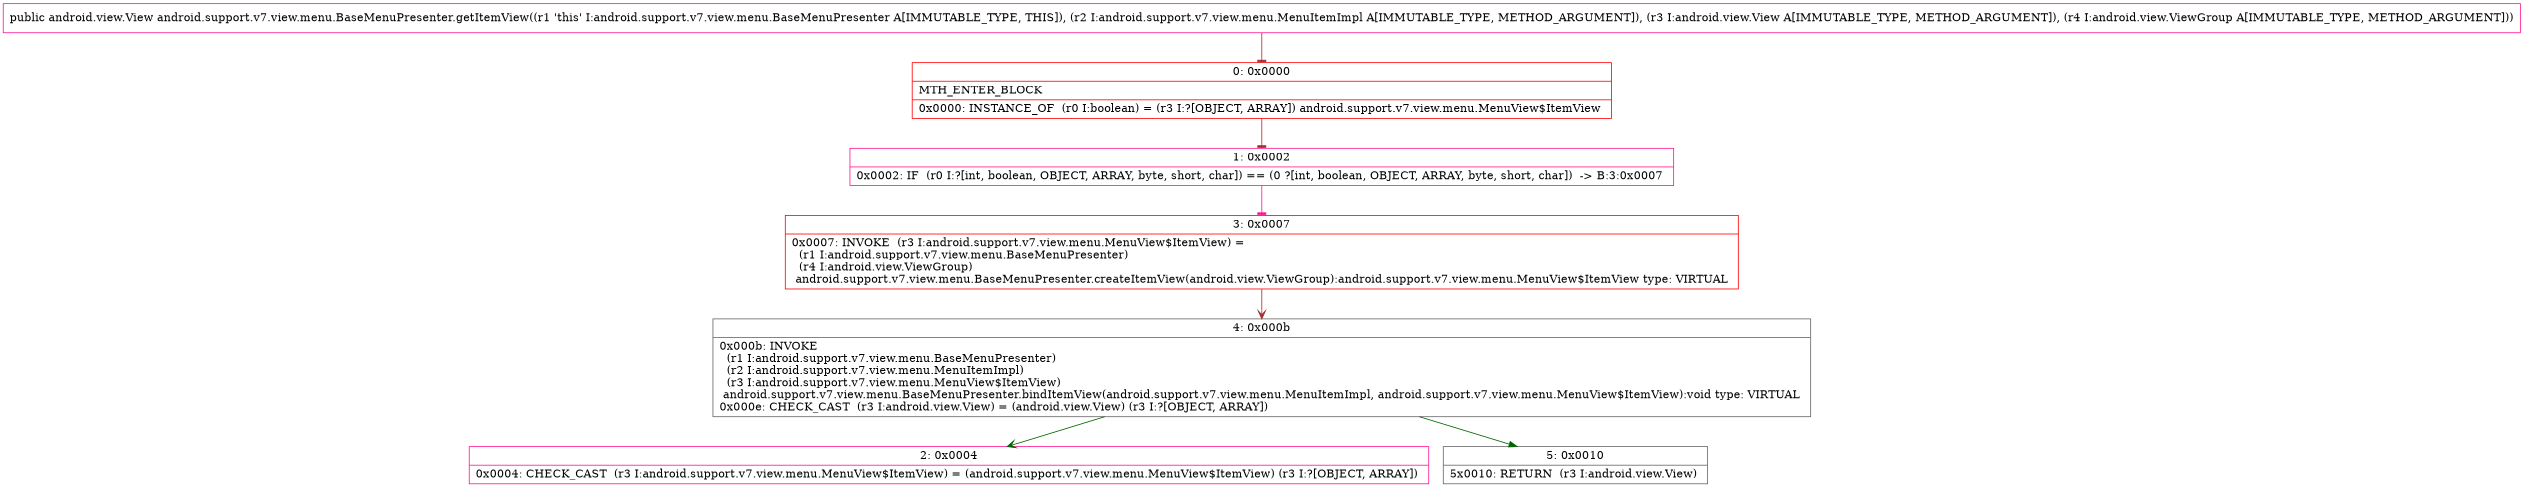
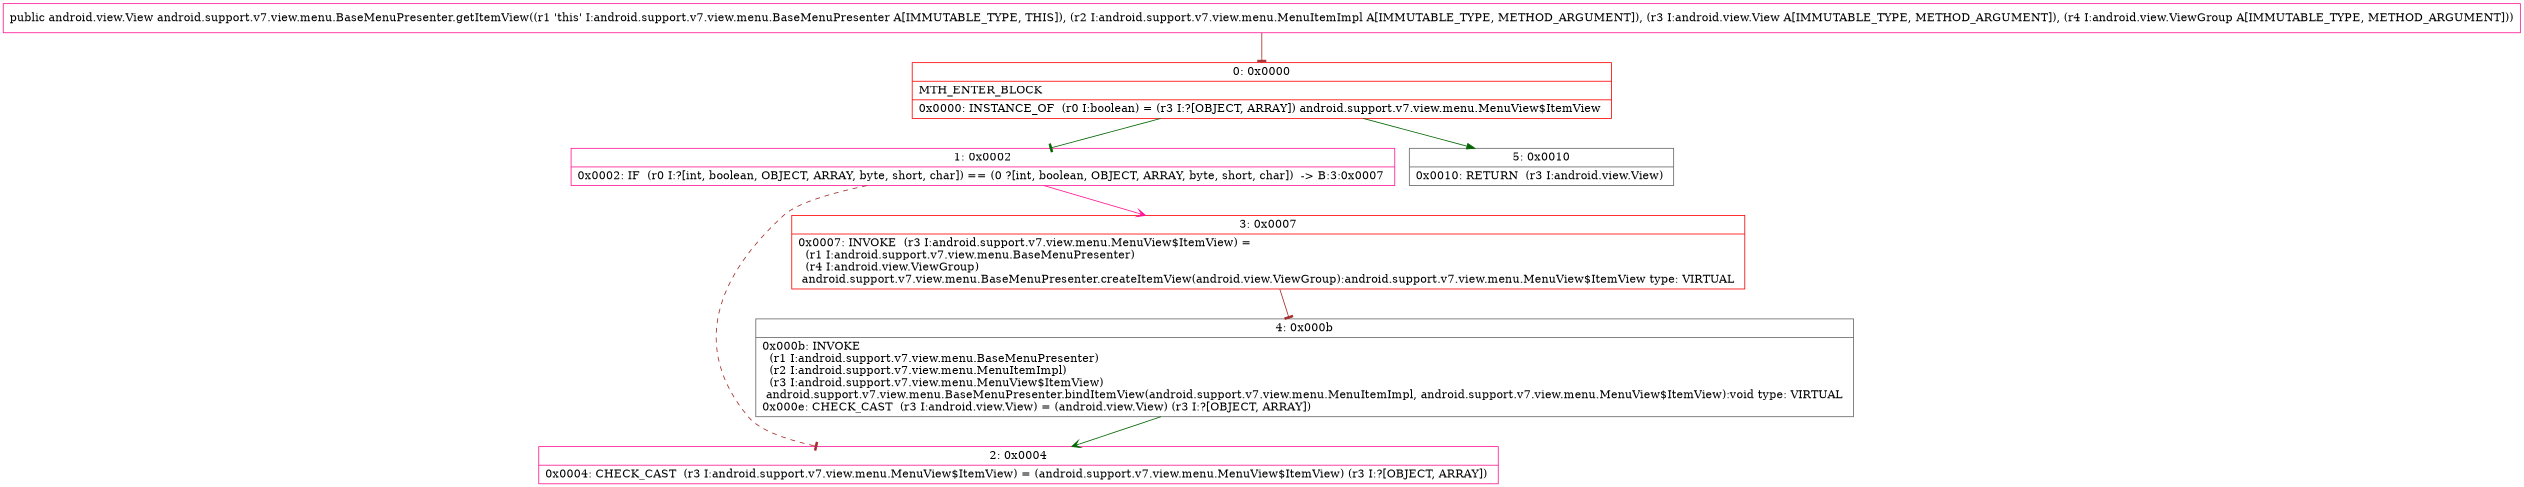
edge "0: 0x0000" -> "1: 0x0002": color brown -> darkgreen
edge "1: 0x0002" -> "3: 0x0007": arrowhead tee -> vee
edge "3: 0x0007" -> "4: 0x000b": arrowhead vee -> tee
edge "1: 0x0002" -> "2: 0x0004": added
edge "4: 0x000b" -> "5: 0x0010": now "0: 0x0000" -> "5: 0x0010"
node "5: 0x0010": text "5x0010: RETURN  (r3 I:android.view.View)" -> "0x0010: RETURN  (r3 I:android.view.View)"
